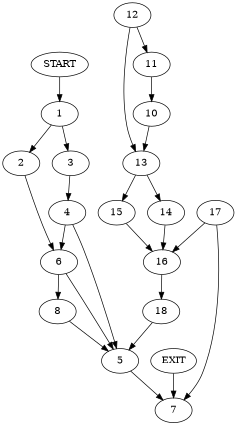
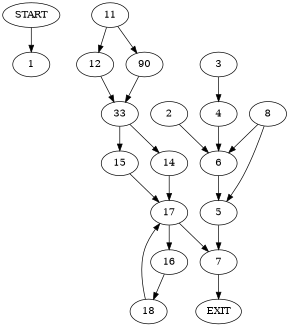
edge "12" -> "11": reversed
node "10": label "10" -> "90"
edge "1" -> "3": removed
edge "1" -> "2": removed
node "13": label "13" -> "33"
edge "14" -> "16": now "14" -> "17"
edge "15" -> "16": now "15" -> "17"
edge "6" -> "8": reversed
edge "4" -> "5": removed
edge "18" -> "5": now "18" -> "17"
edge "EXIT" -> "7": reversed
